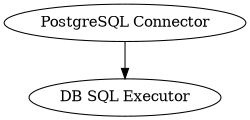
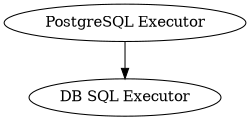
node "PostgreSQL Connector": label "PostgreSQL Connector" -> "PostgreSQL Executor"
